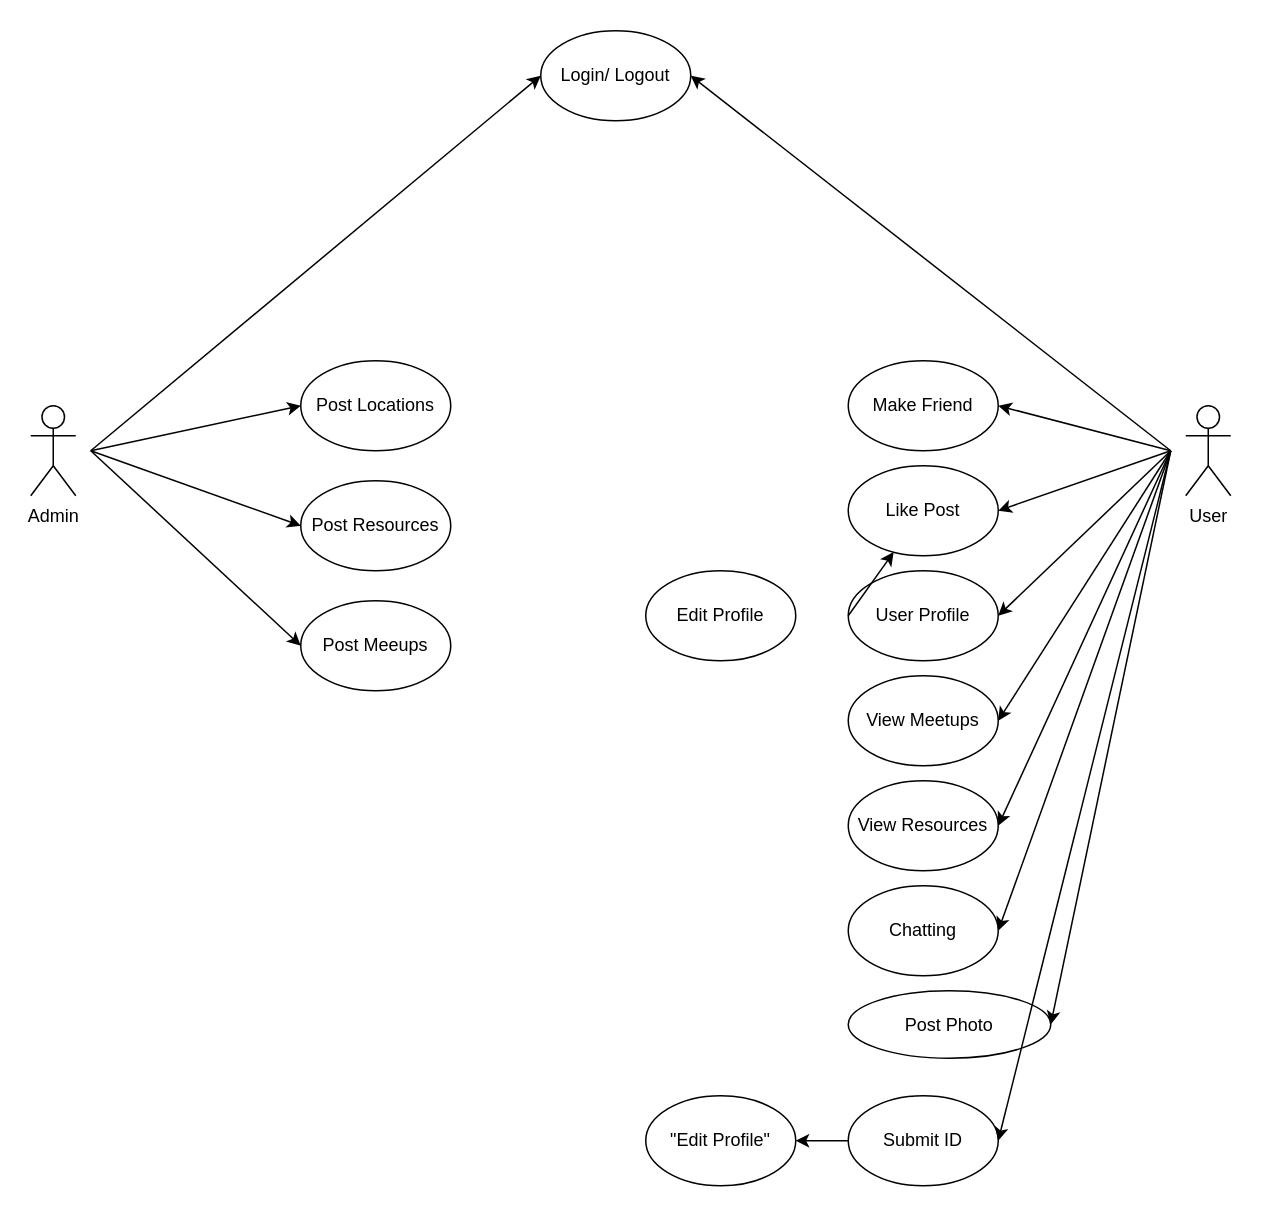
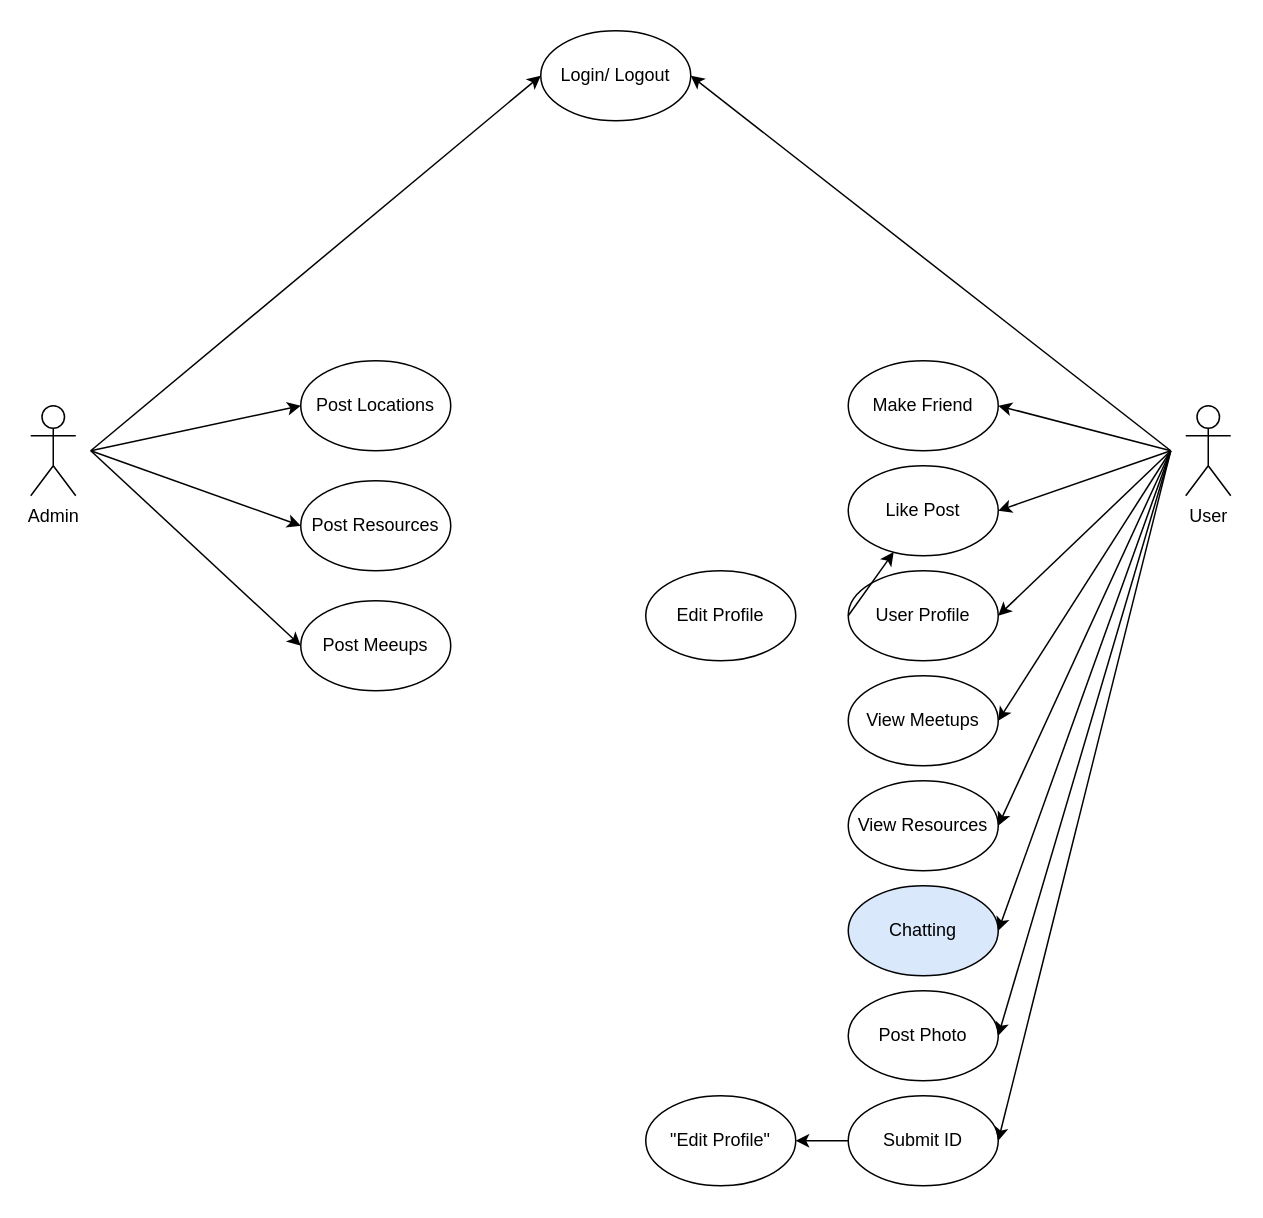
node "Chatting": fillcolor #ffffff -> #dae8fc
node "Post Photo": size 203x68 -> 150x90
